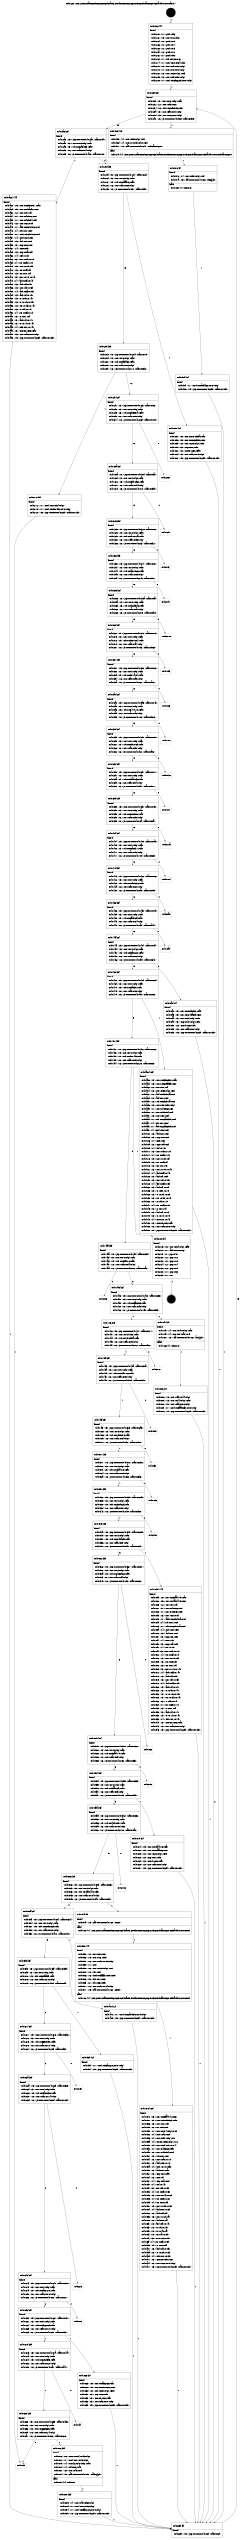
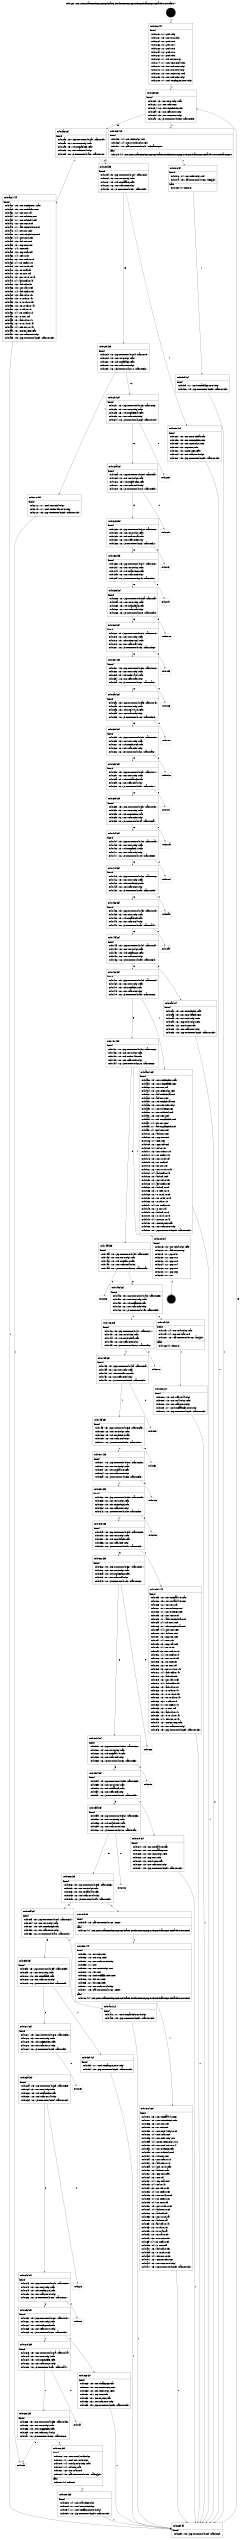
edge "0x401611 [25]" -> "0x40162a [25]": removed, label "2"
